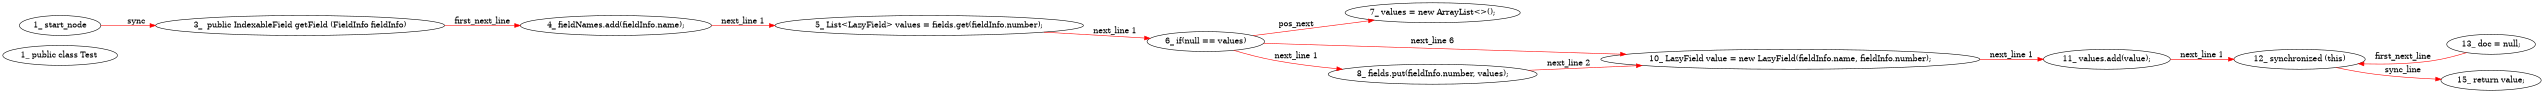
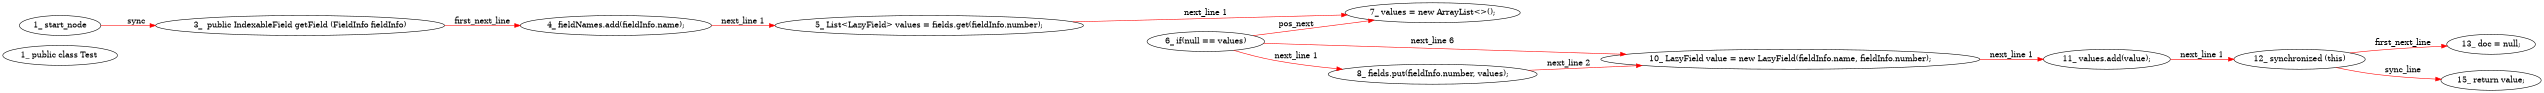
edge "5_ List<LazyField> values = fields.get(fieldInfo.number);" -> "6_ if(null == values)": now "5_ List<LazyField> values = fields.get(fieldInfo.number);" -> "7_ values = new ArrayList<>();"
edge "13_ doc = null;" -> "12_ synchronized (this)": reversed
